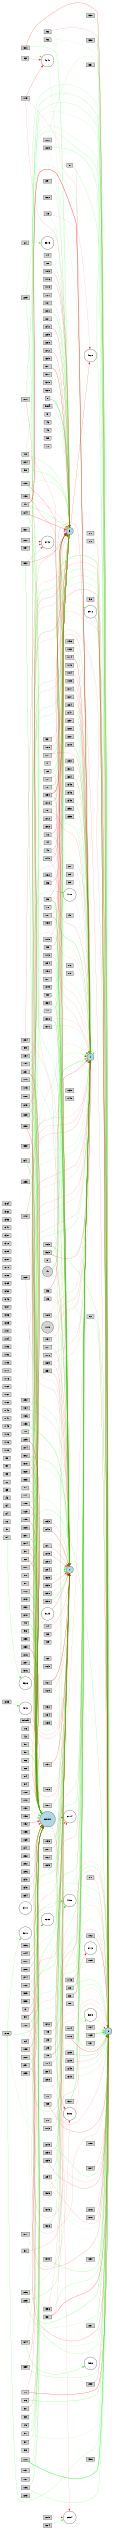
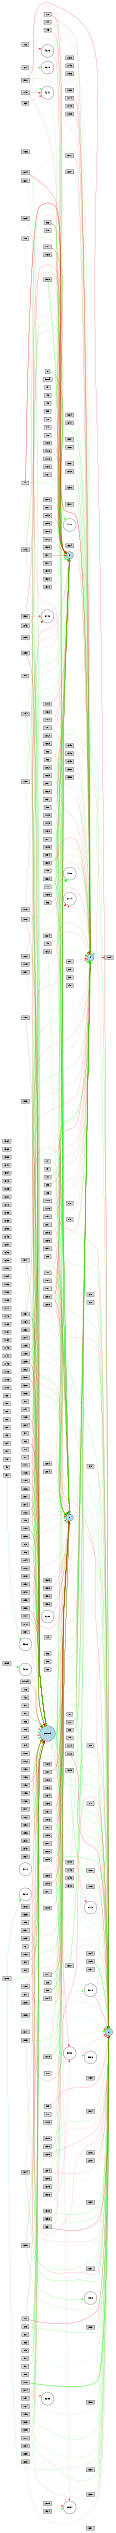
edge "3" -> "4828": reversed
edge "-184" -> "4": reversed
edge "-345" -> "4": color green -> red
node "-47": shape circle -> box
node "-119": shape circle -> box
